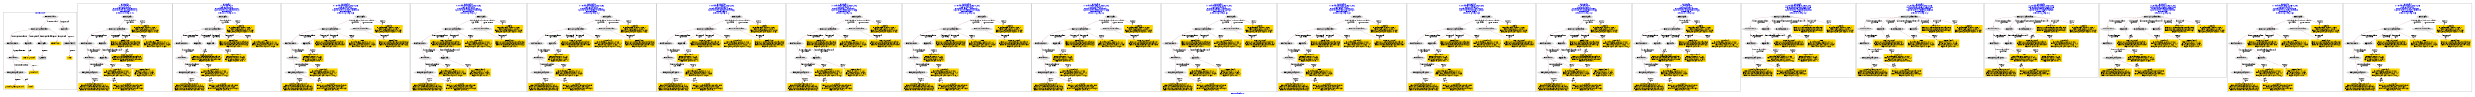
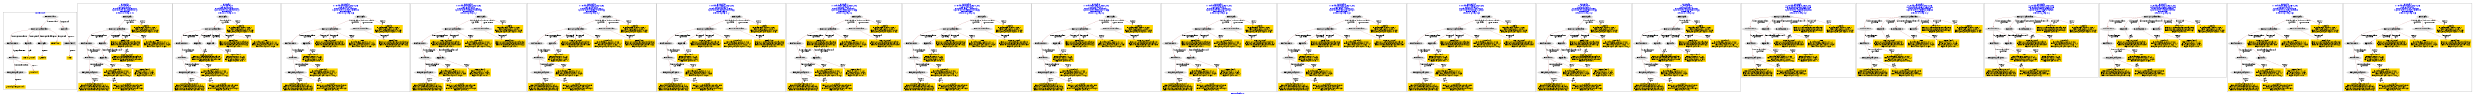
node "IMAGESRC": fillcolor lightgray -> gold
node "AUTHOR": removed
